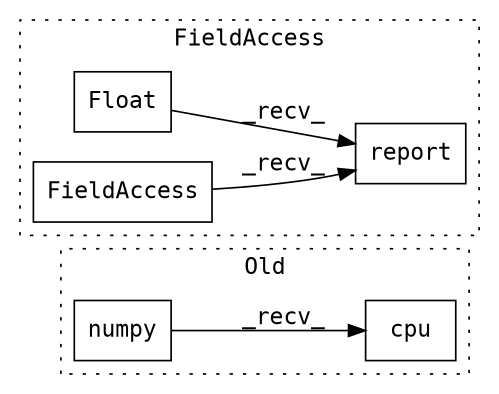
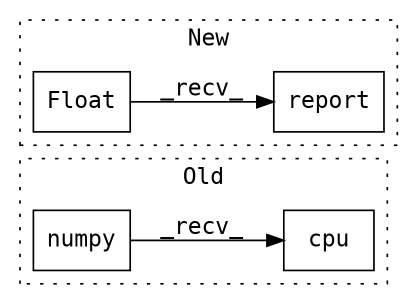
cluster "FieldAccess": label "FieldAccess" -> "New"
node "FieldAccess": removed
